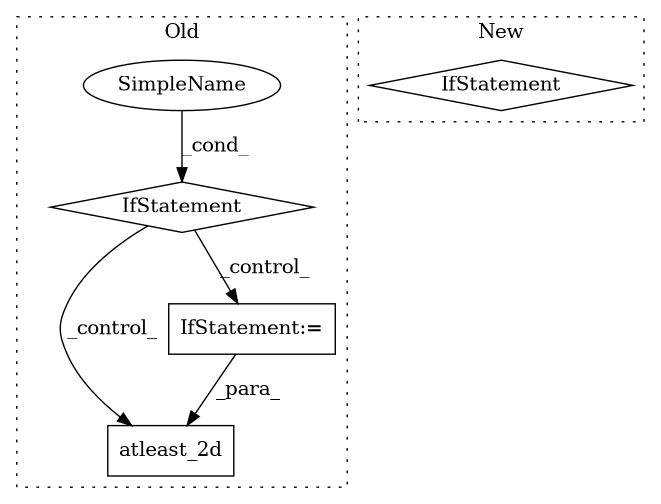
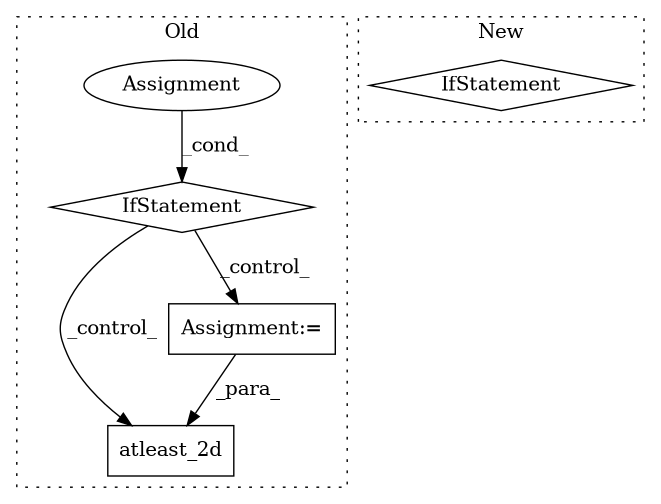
node "SimpleName": label "SimpleName" -> "Assignment"
node "IfStatement:=": label "IfStatement:=" -> "Assignment:="
